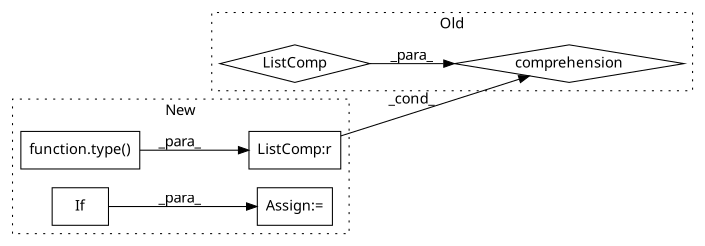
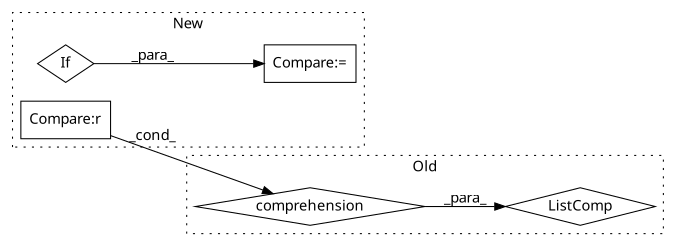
edge "ListComp" -> "comprehension": reversed
node "function.type()": removed
node "ListComp:r": label "ListComp:r" -> "Compare:r"
node "If": shape box -> diamond
node "Assign:=": label "Assign:=" -> "Compare:="
